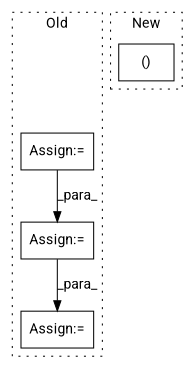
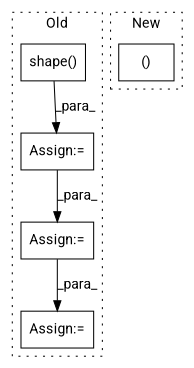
node "shape()": added
